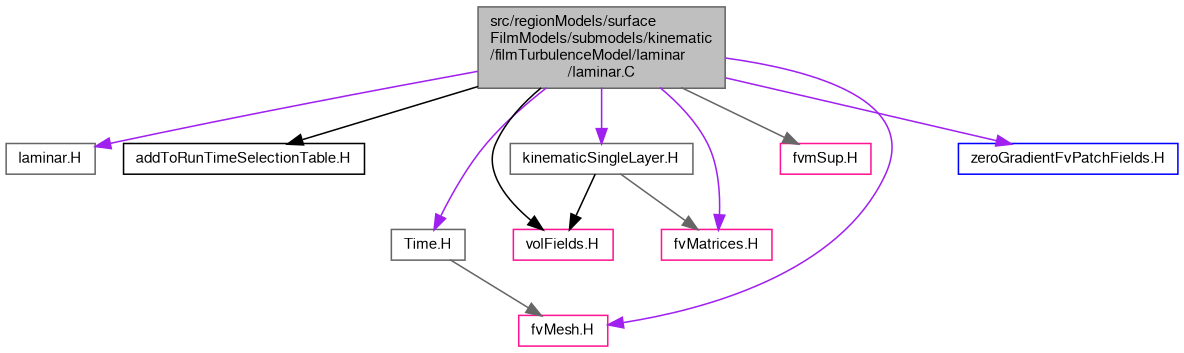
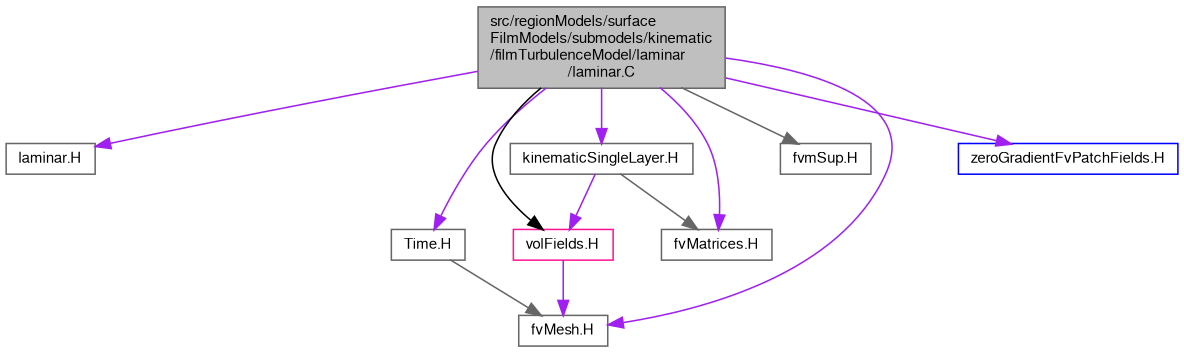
node "addToRunTimeSelectionTable.H": removed
node "fvmSup.H": color deeppink -> gray40
edge "kinematicSingleLayer.H" -> "volFields.H": color black -> purple
node "fvMatrices.H": color deeppink -> gray40
edge "volFields.H" -> "fvMesh.H": added
node "fvMesh.H": color deeppink -> gray40
